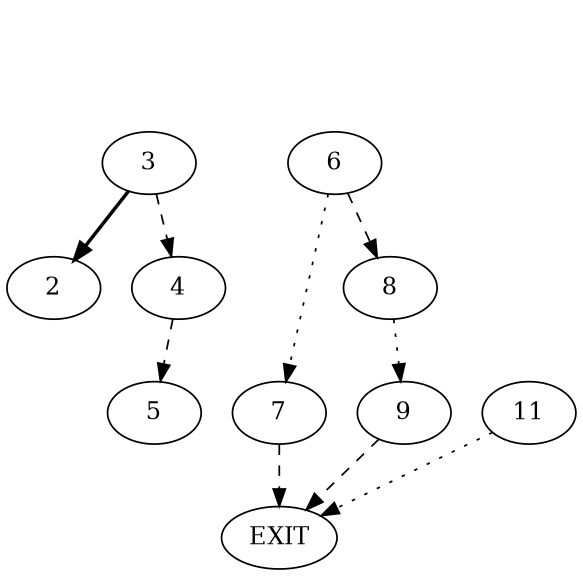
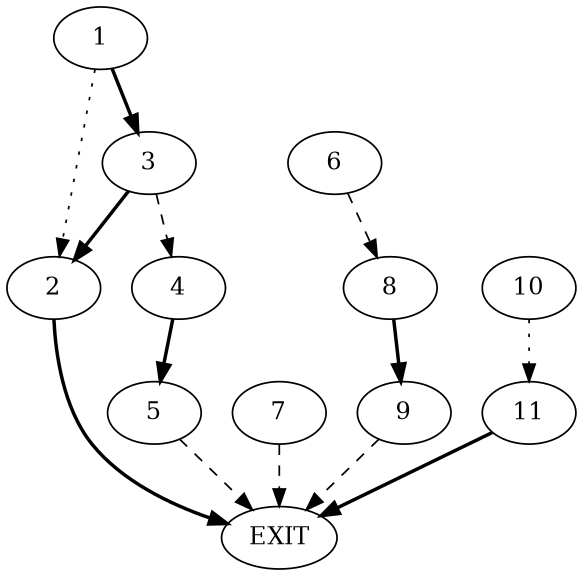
node "1": added
edge "6" -> "7": removed
node "10": added
edge "4" -> "5": style dashed -> bold
edge "8" -> "9": style dotted -> bold
edge "2" -> "EXIT": added
edge "5" -> "EXIT": added
edge "11" -> "EXIT": style dotted -> bold
